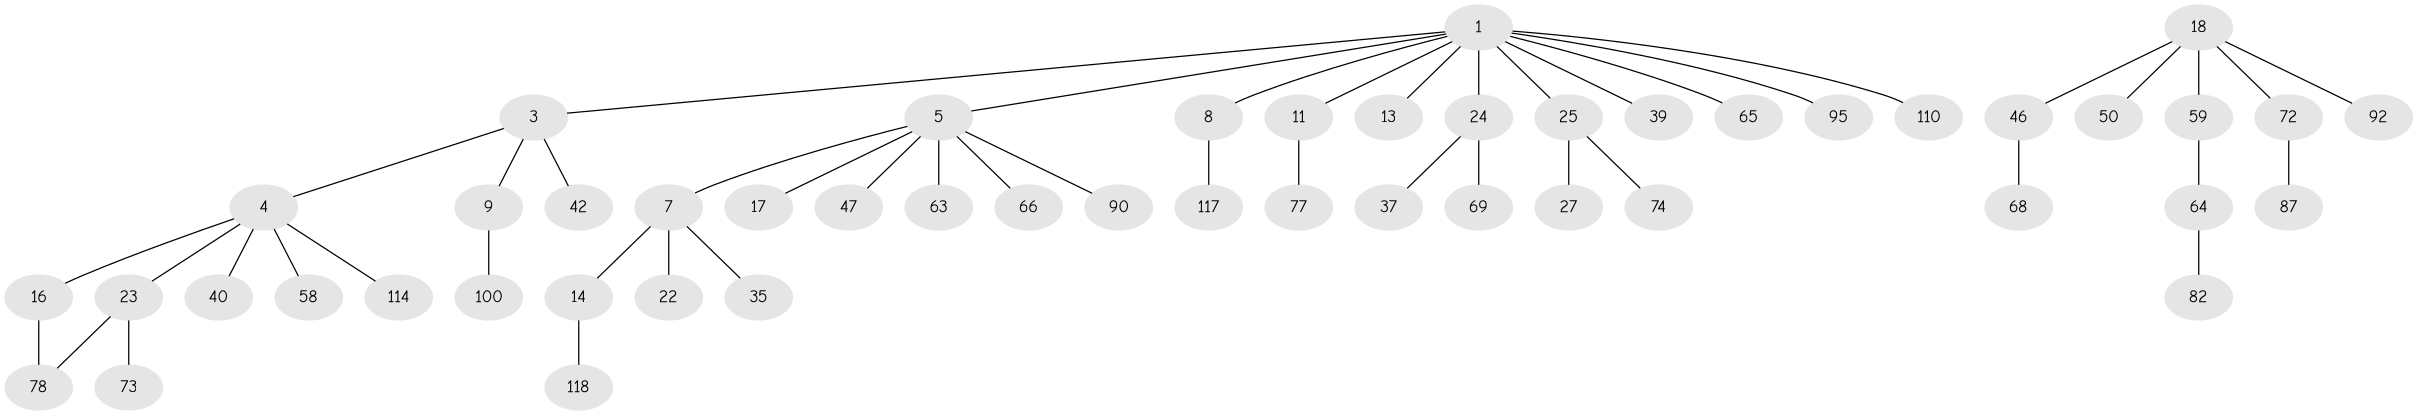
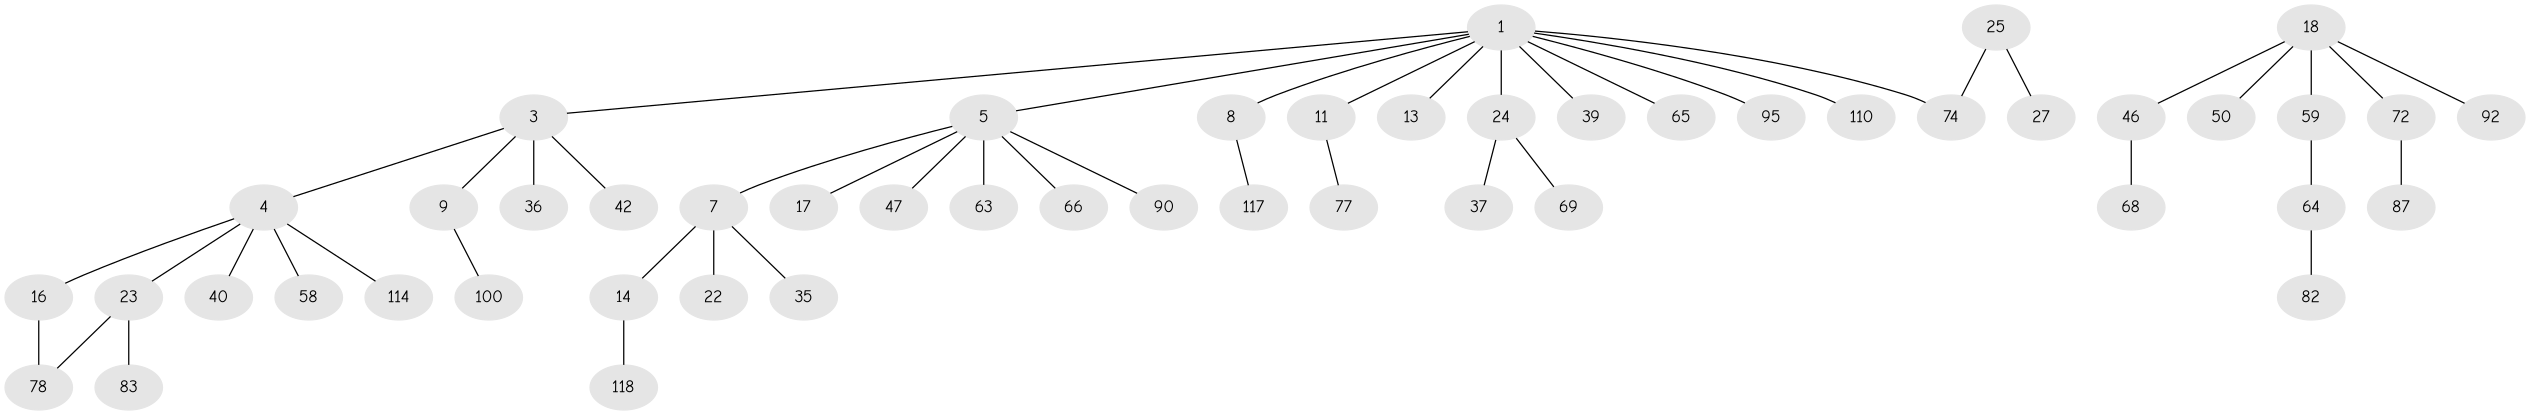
edge "1" -- "25": now "1" -- "74"
node "36": added
node "73": label "73" -> "83"
